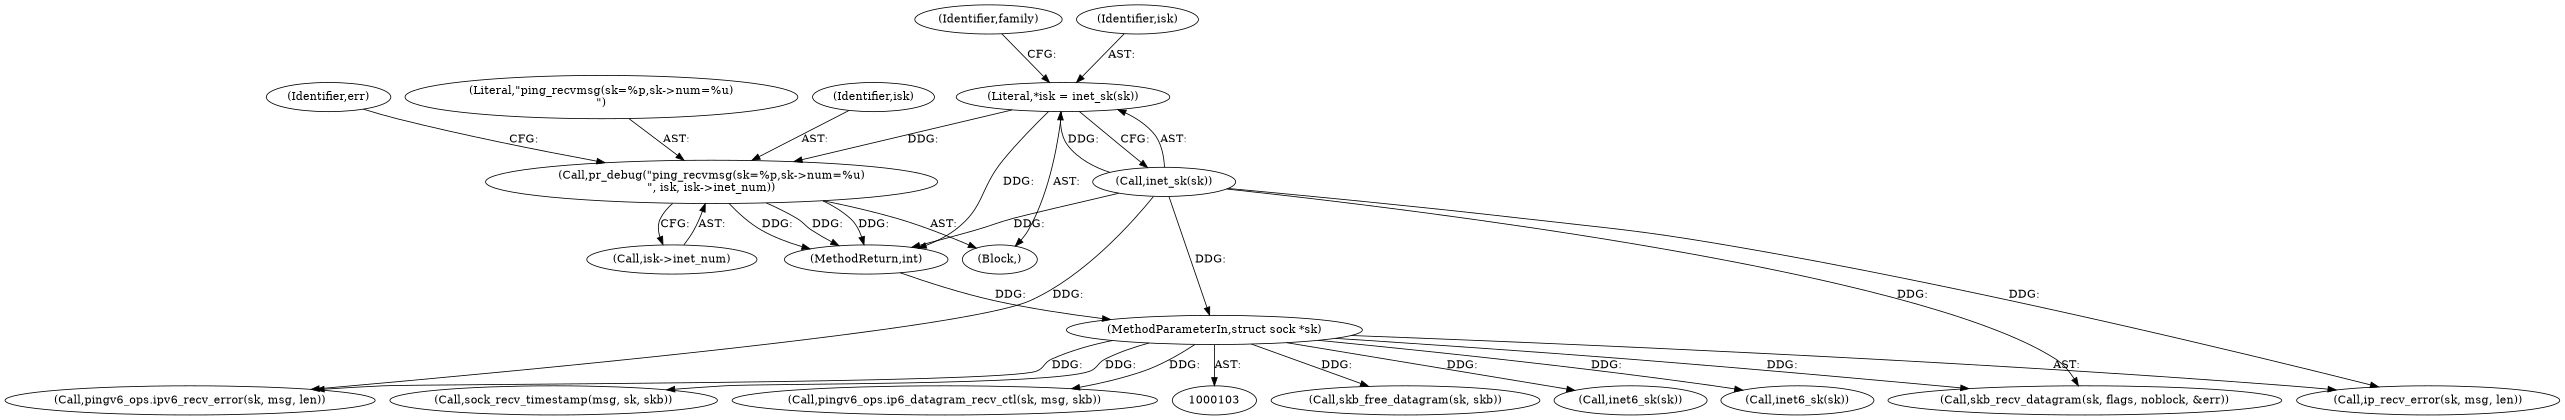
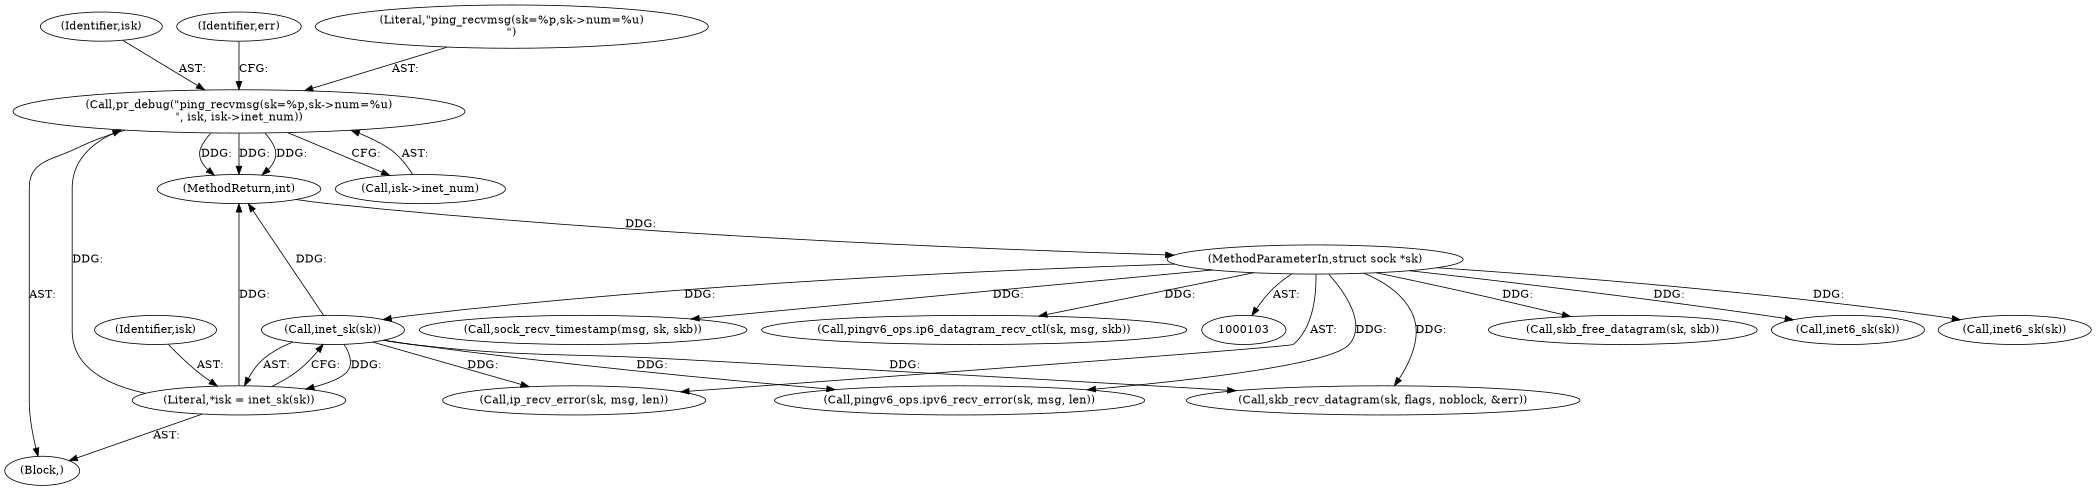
node "(Identifier,family)": removed
edge "(Call,inet_sk(sk))" -> "(MethodParameterIn,struct sock *sk)": reversed
